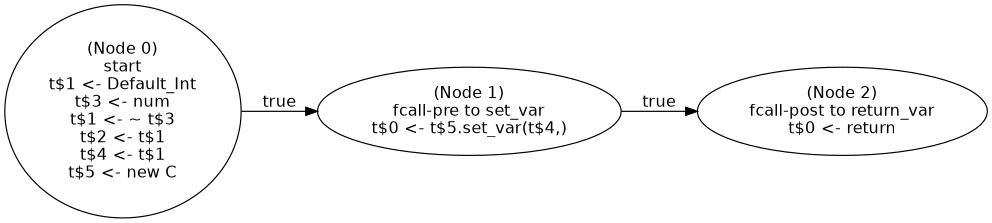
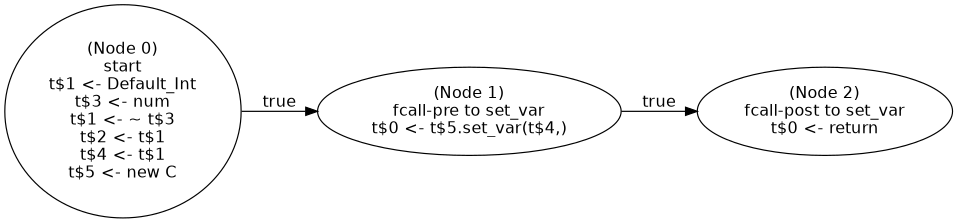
node "(Node 2) fcall-post to return_var t$0 <- return": label "(Node 2) fcall-post to return_var t$0 <- return" -> "(Node 2) fcall-post to set_var t$0 <- return"
